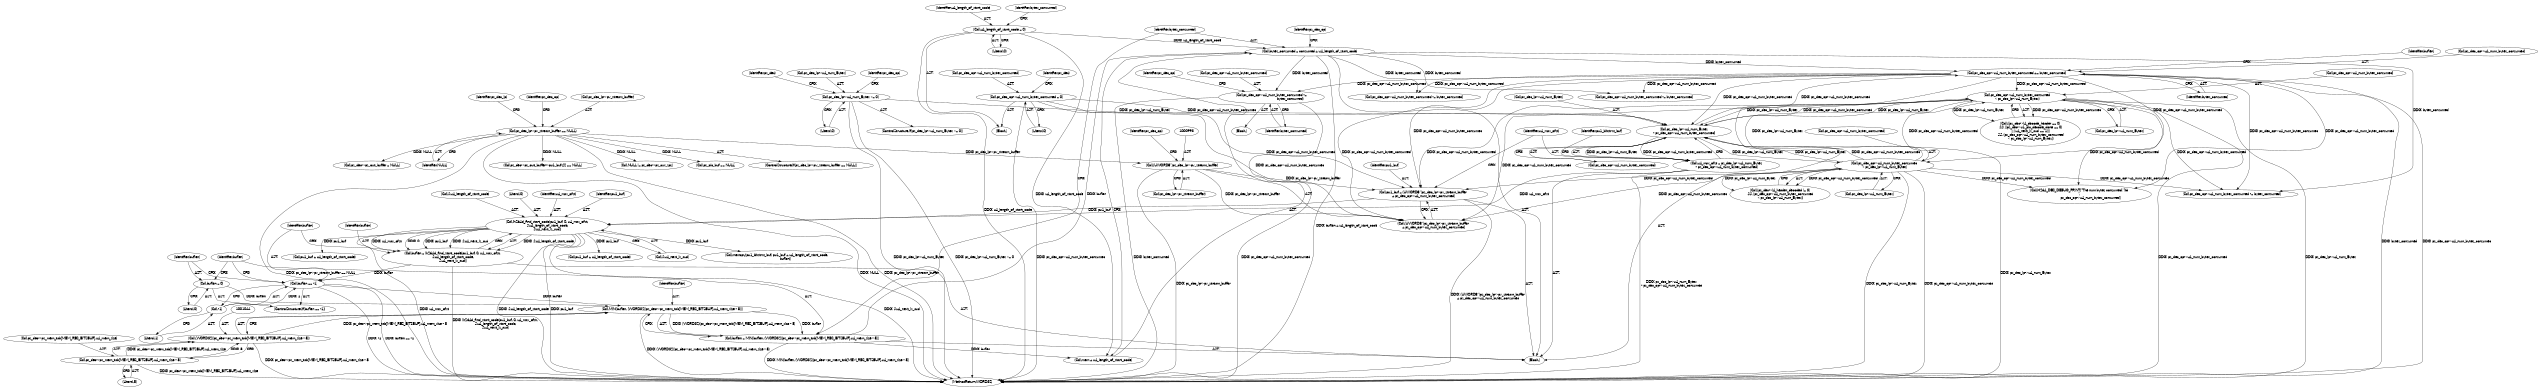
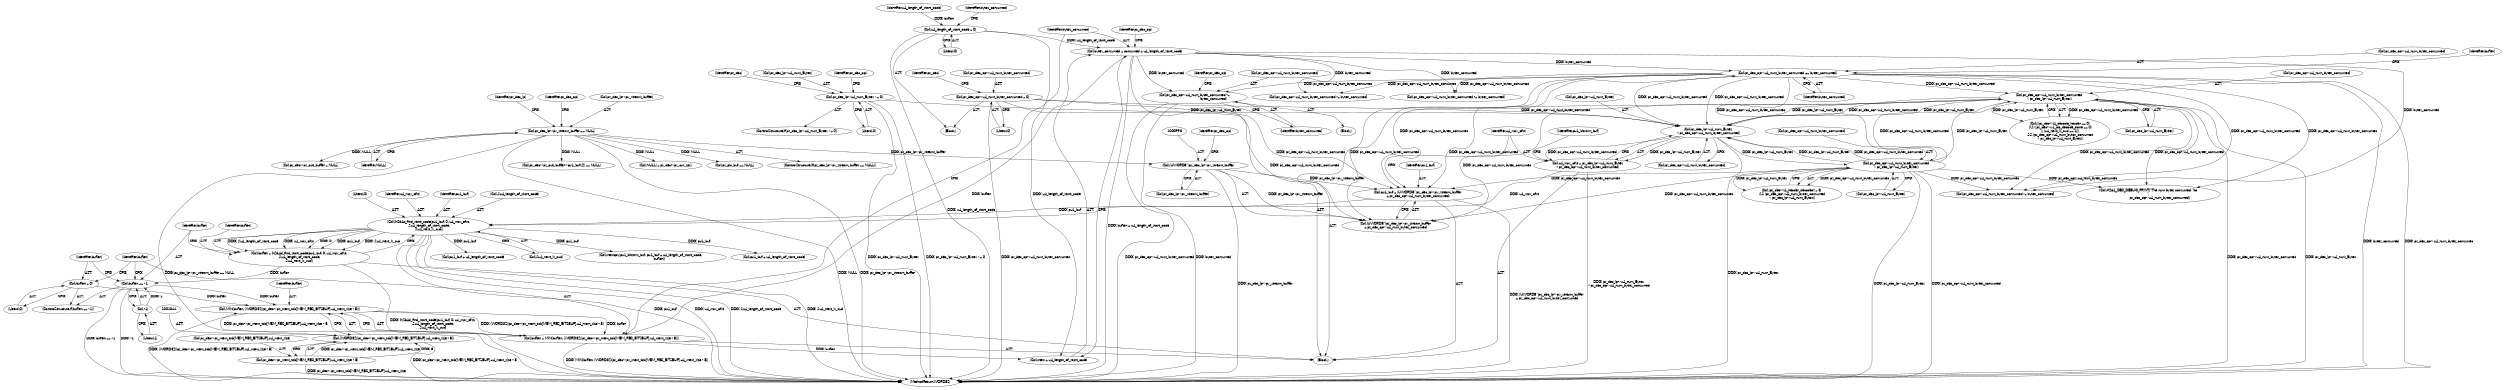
edge "(Identifier,u4_length_of_start_code)" -> "(Call,u4_length_of_start_code = 0)": label "AST: " -> "DDG: buflen"
node "(Literal,8)": removed
